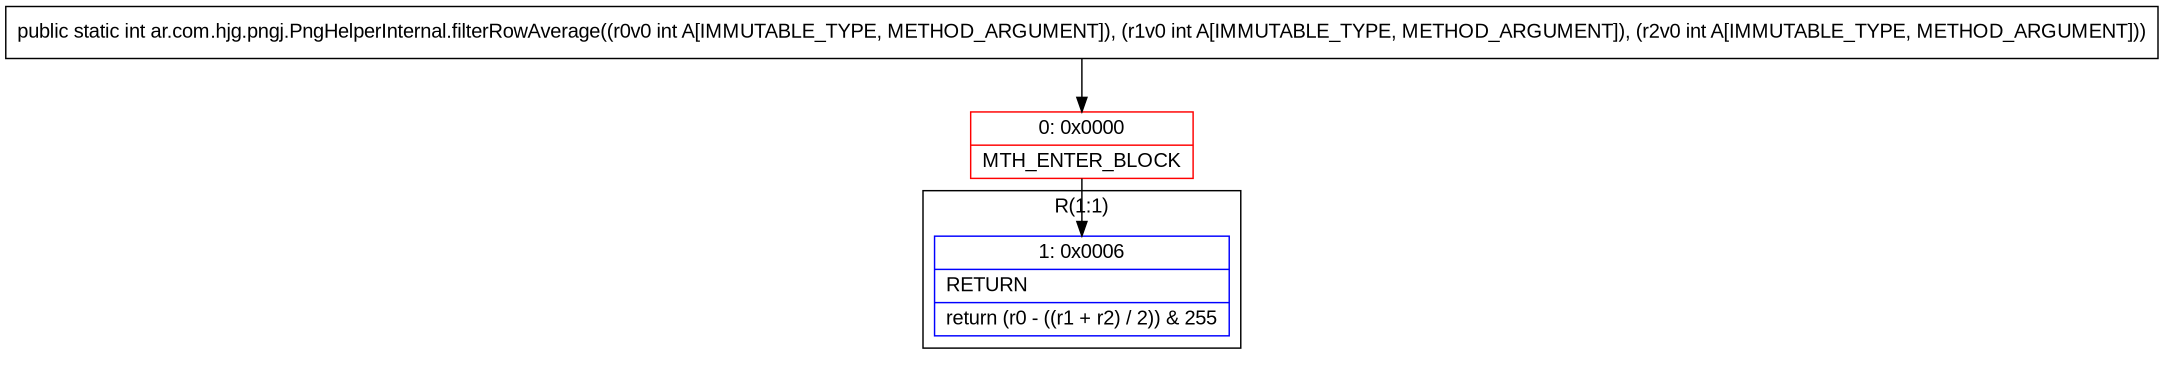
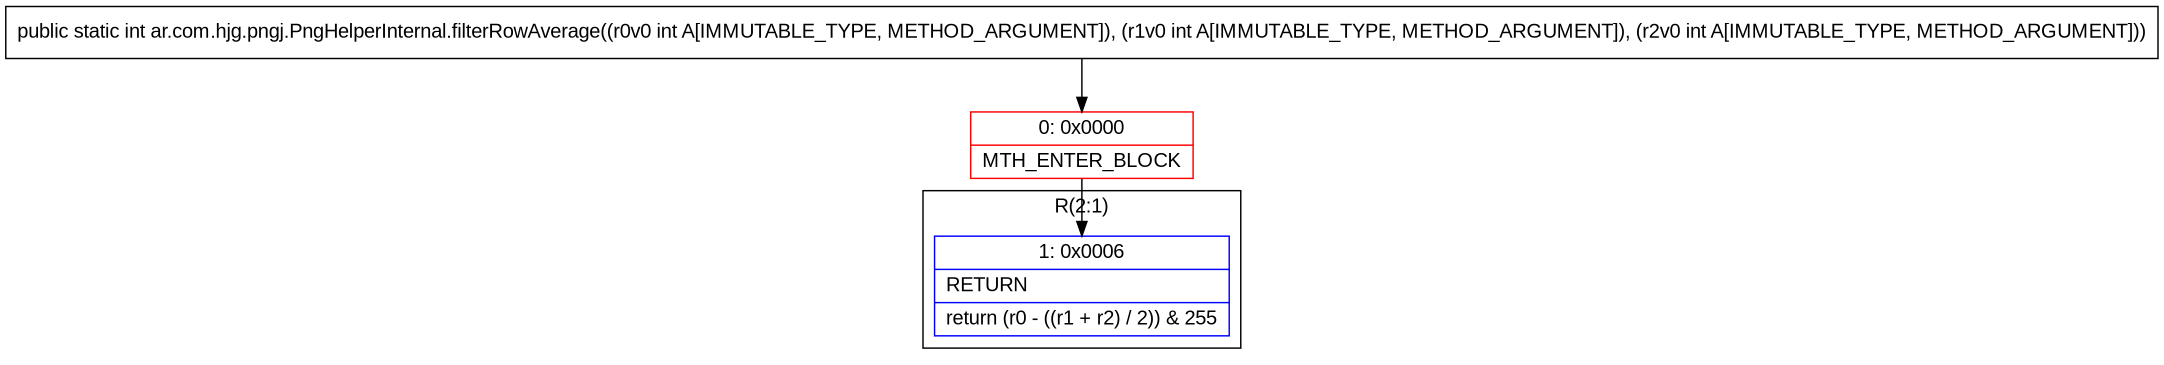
cluster "R(1:1)": label "R(1:1)" -> "R(2:1)"
